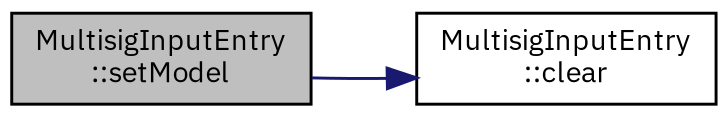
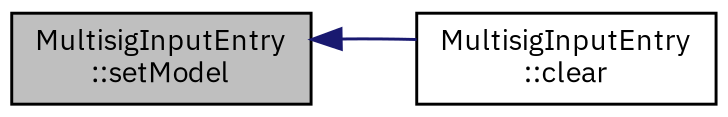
edge "MultisigInputEntry ::setModel" -> "MultisigInputEntry ::clear": reversed
